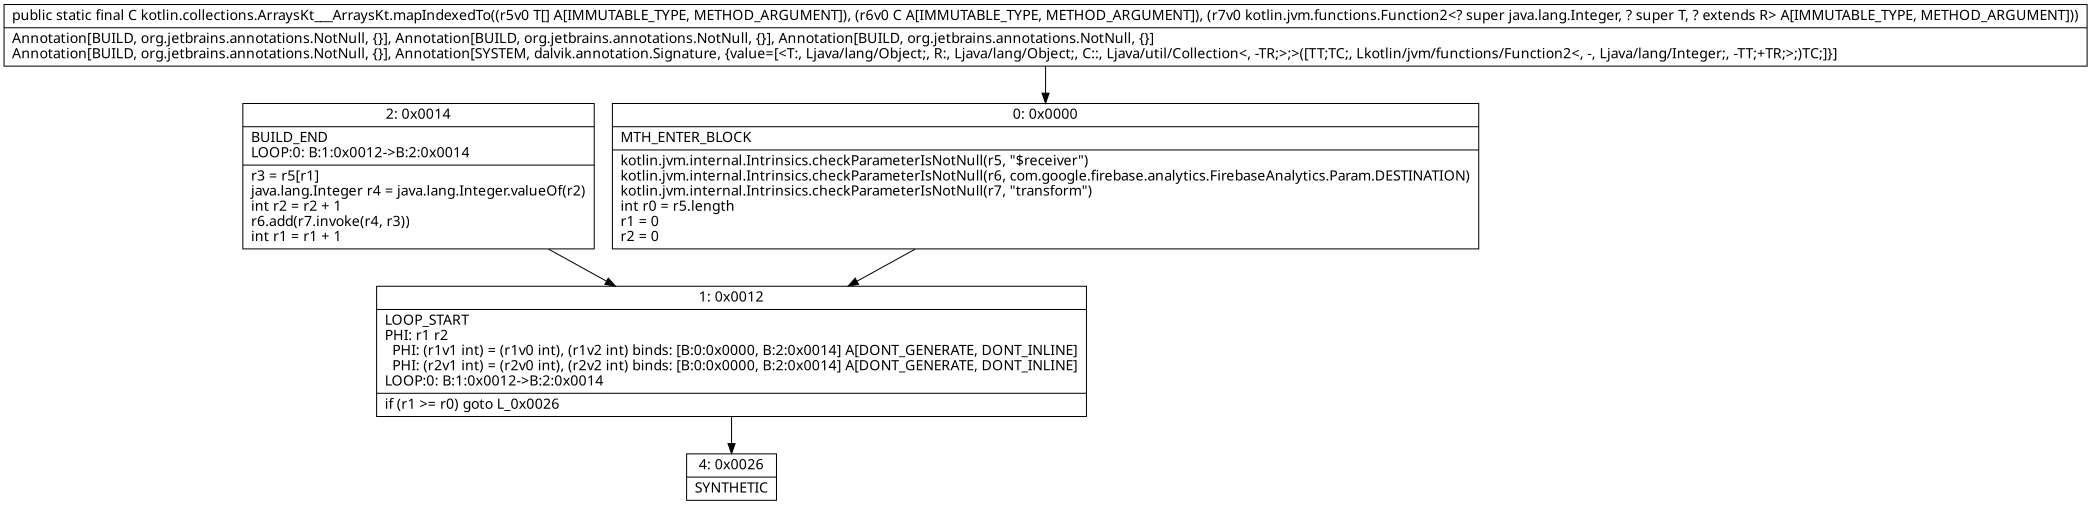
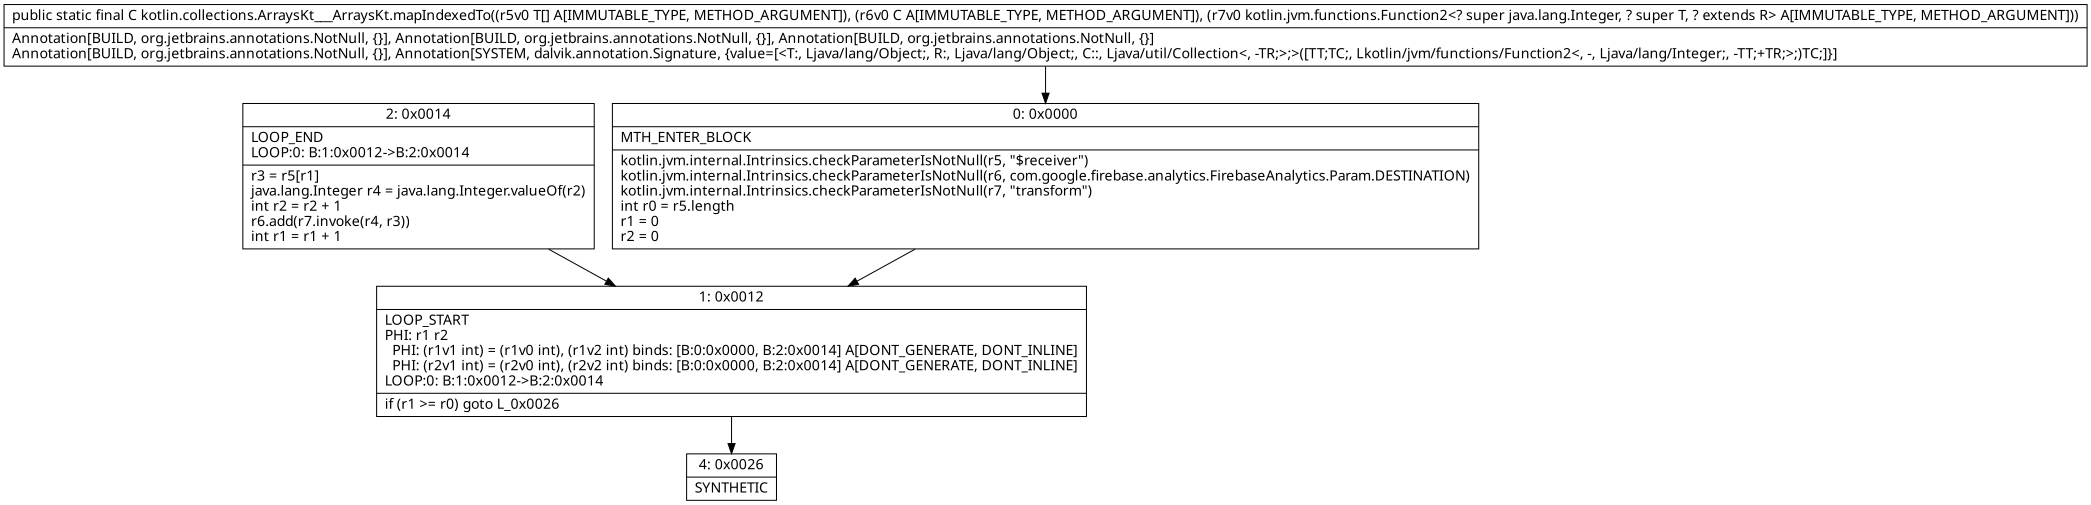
node "2: 0x0014": text "BUILD_END" -> "LOOP_END"
